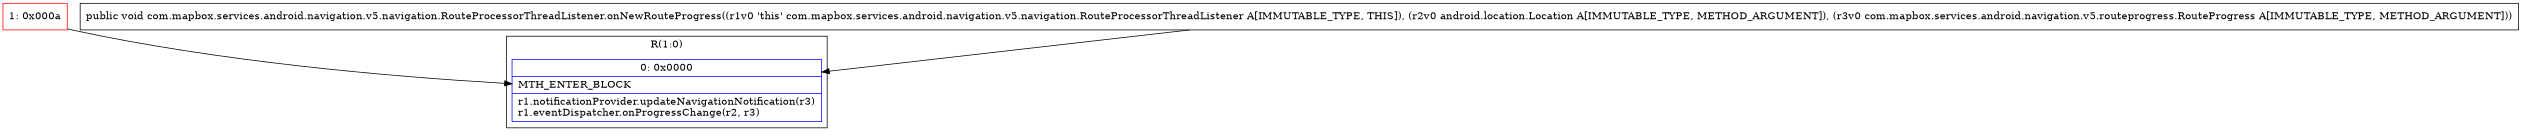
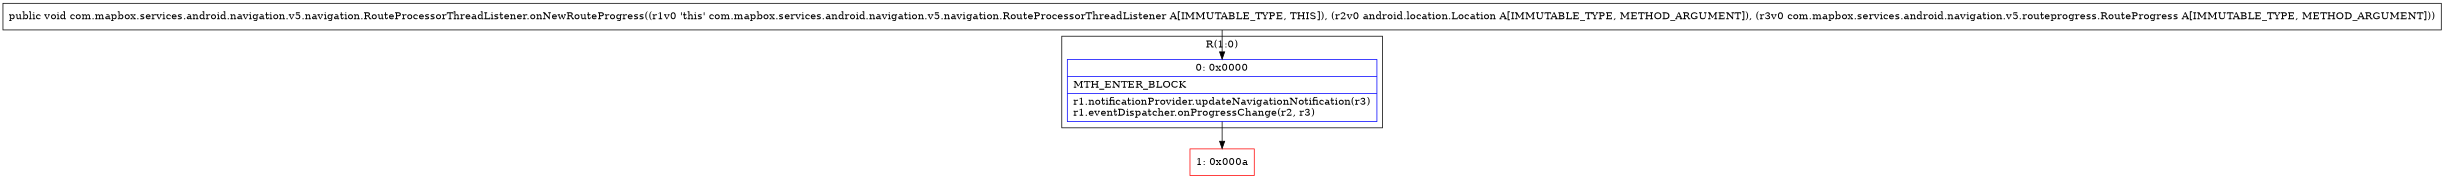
edge "1: 0x000a" -> "0: 0x0000": reversed
